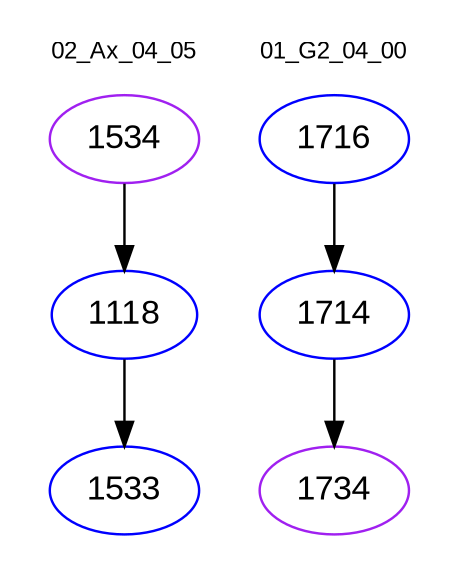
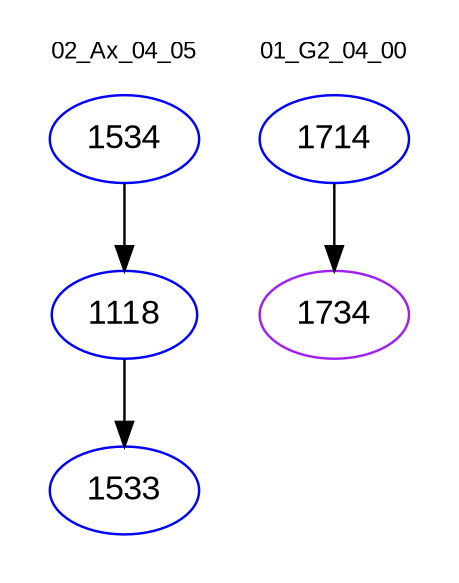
node "1534": color purple -> blue
node "1716": removed
